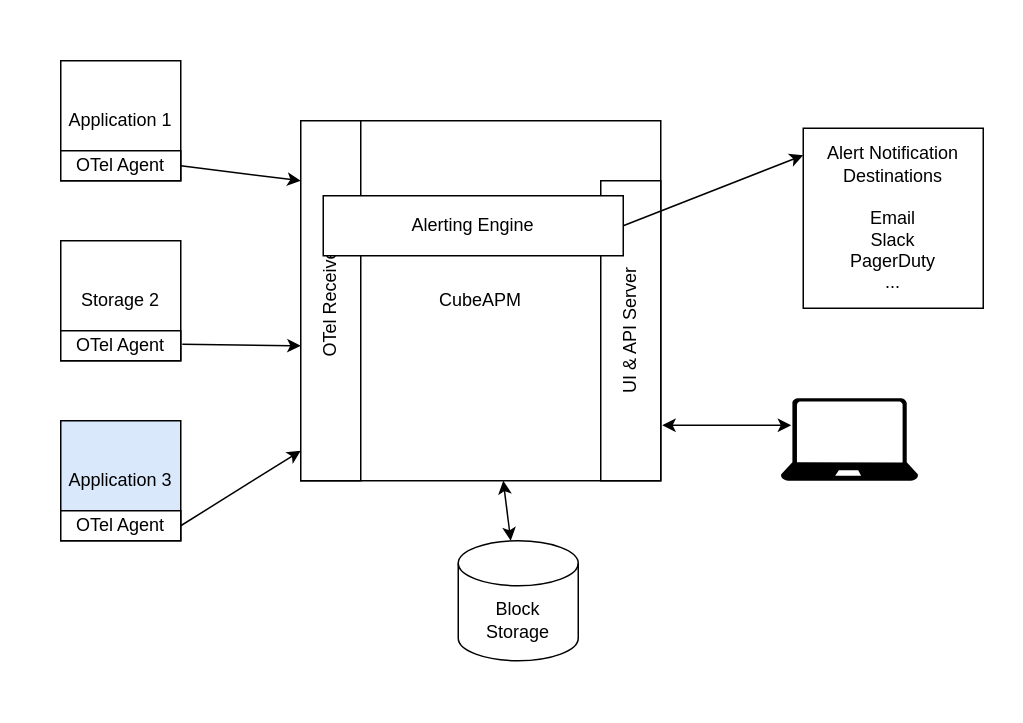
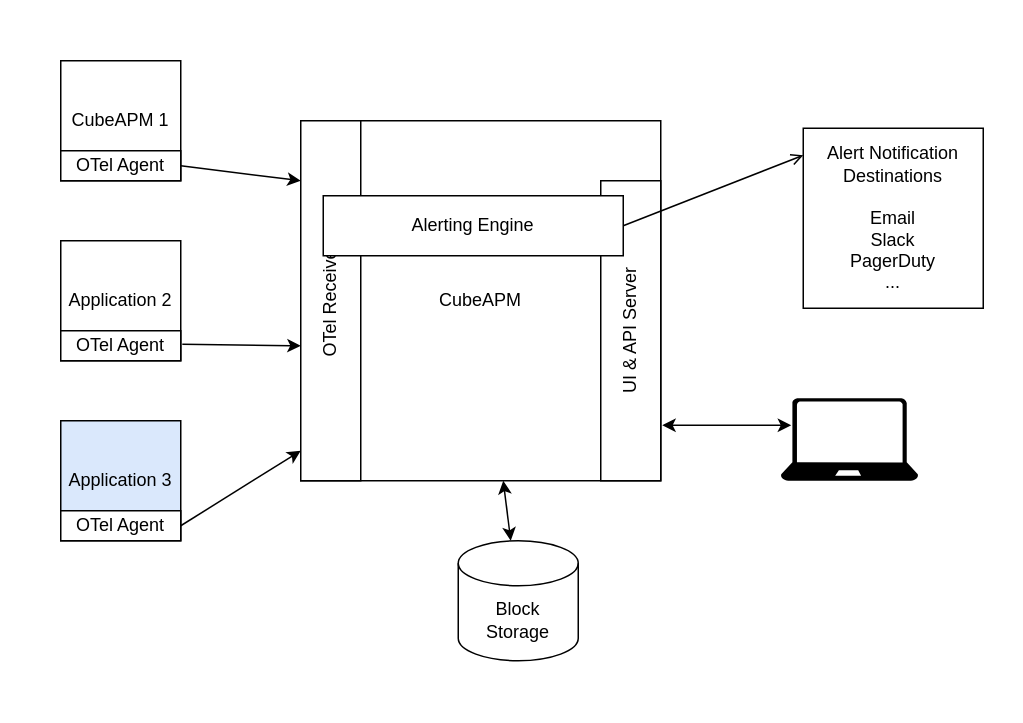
node "Application 1": label "Application 1" -> "CubeAPM 1"
edge "Alerting Engine" -> "Alert Notification Destinations Email Slack PagerDuty ...": arrowhead classic -> open
node "Storage 2": label "Storage 2" -> "Application 2"
